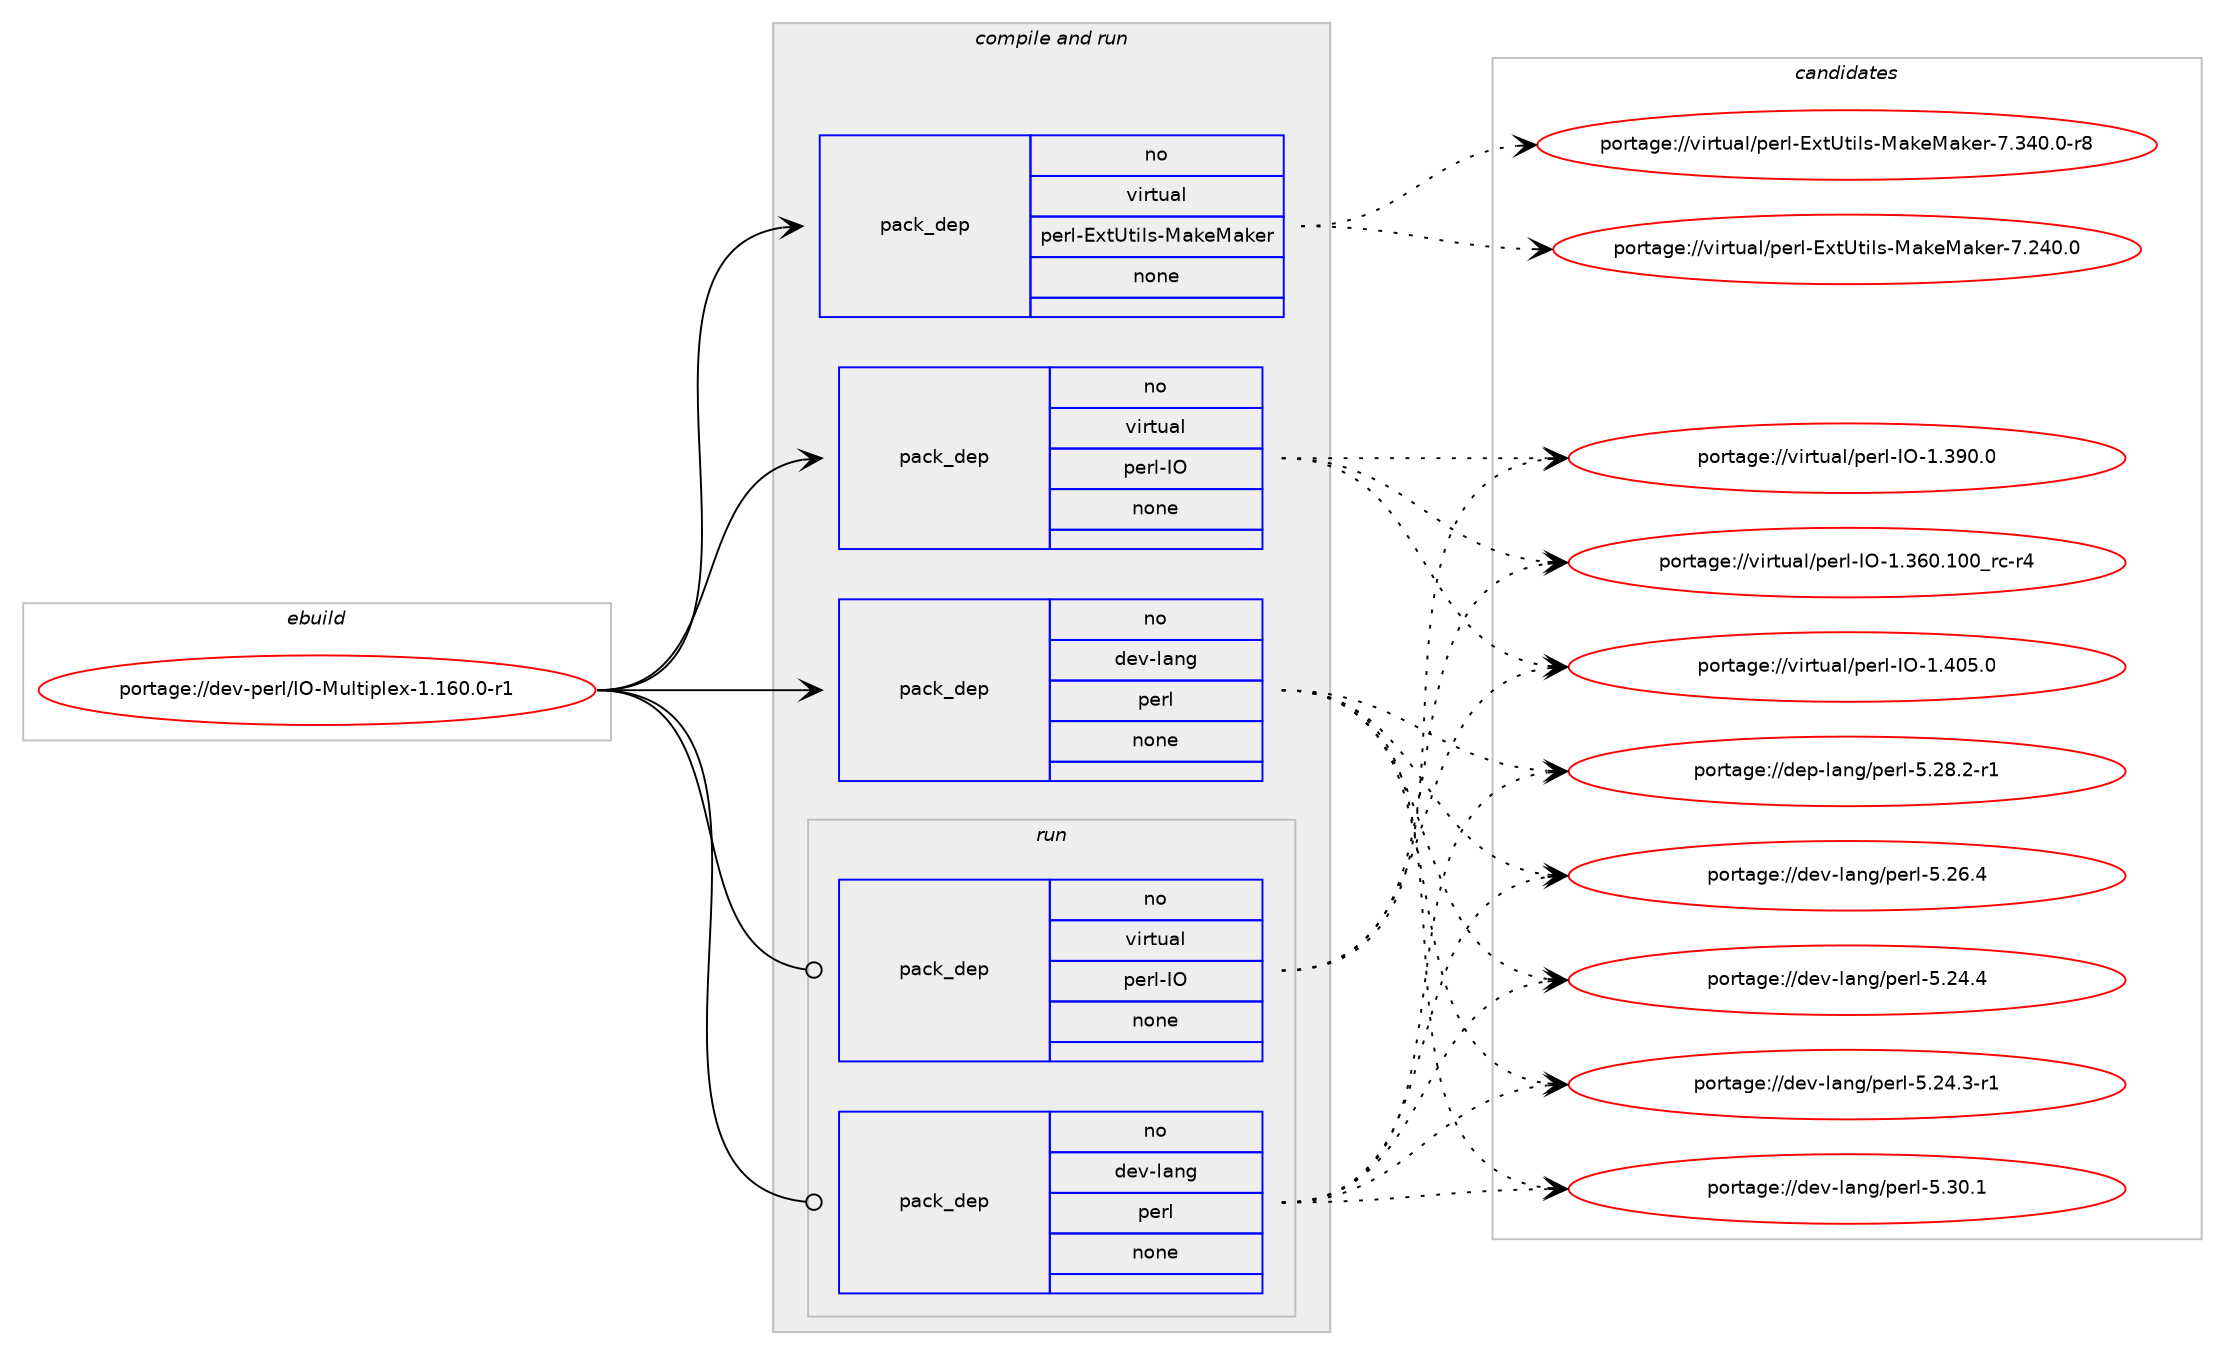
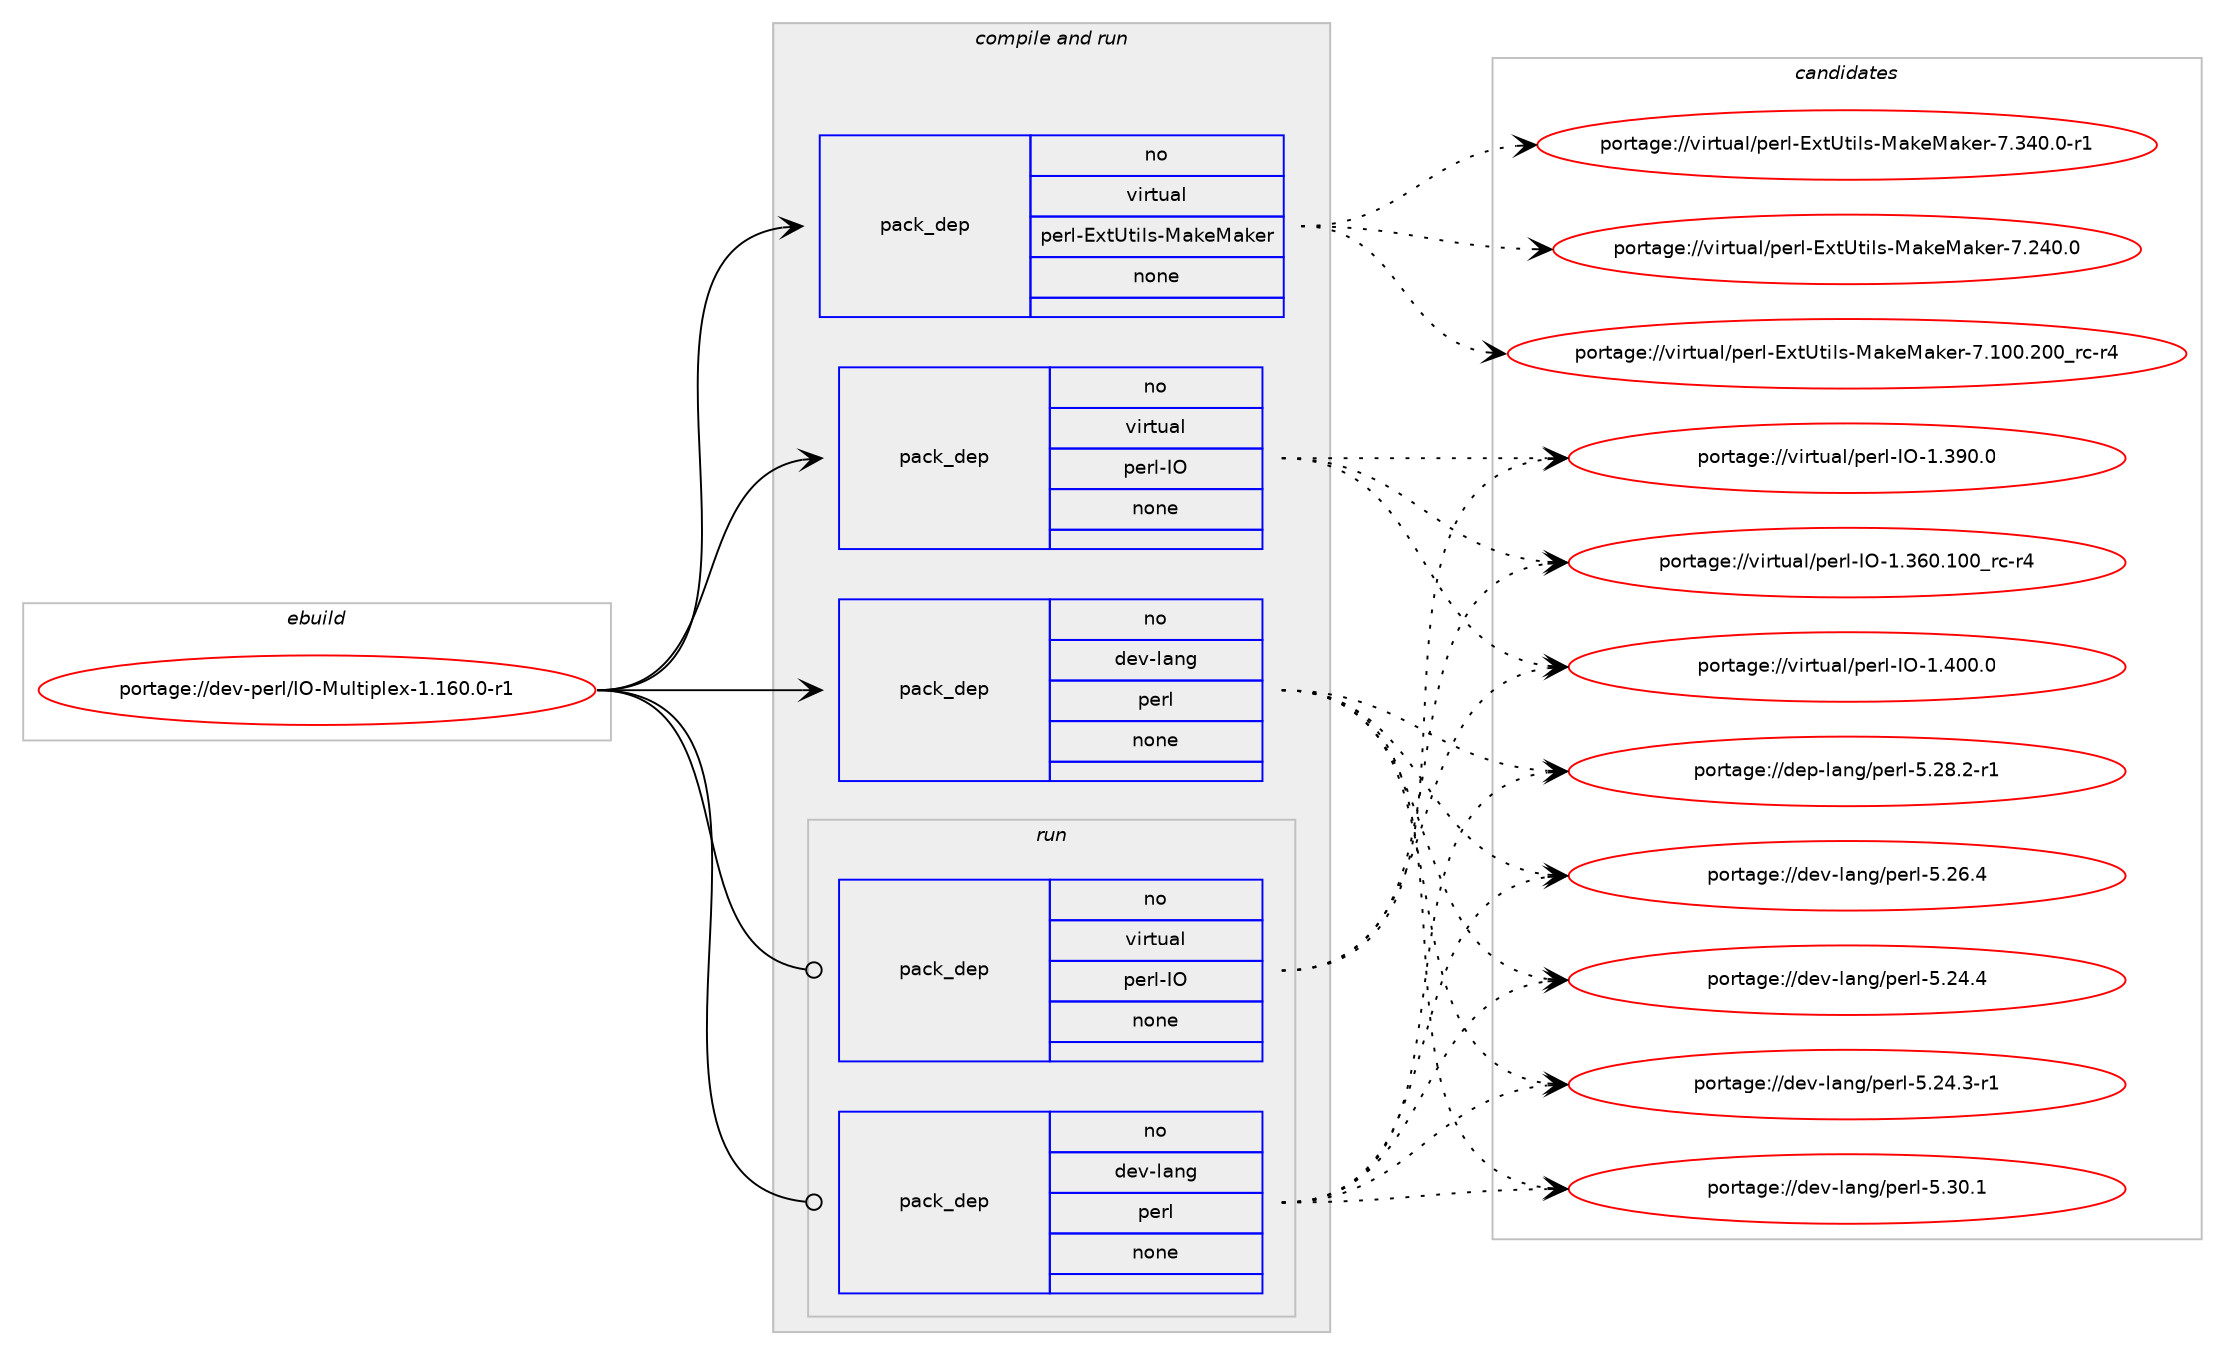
node "portage://virtual/perl-ExtUtils-MakeMaker-7.340.0-r8": label "portage://virtual/perl-ExtUtils-MakeMaker-7.340.0-r8" -> "portage://virtual/perl-ExtUtils-MakeMaker-7.340.0-r1"
node "portage://virtual/perl-ExtUtils-MakeMaker-7.100.200_rc-r4": added
node "portage://virtual/perl-IO-1.405.0": label "portage://virtual/perl-IO-1.405.0" -> "portage://virtual/perl-IO-1.400.0"
